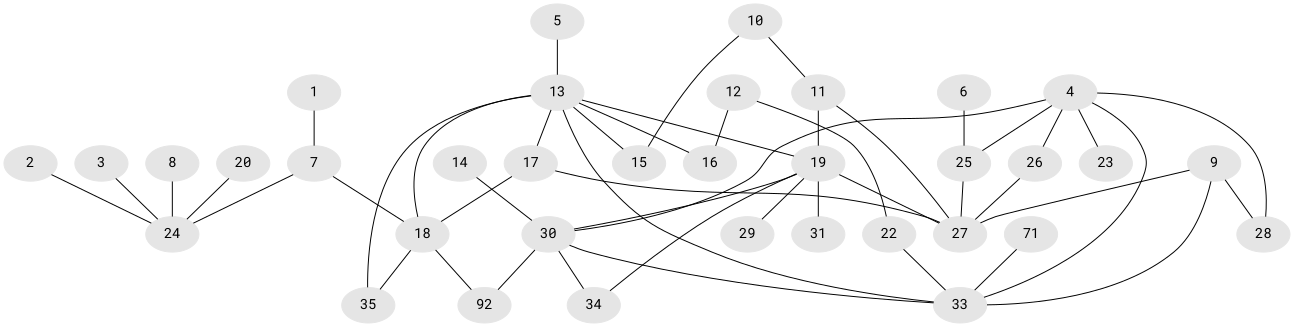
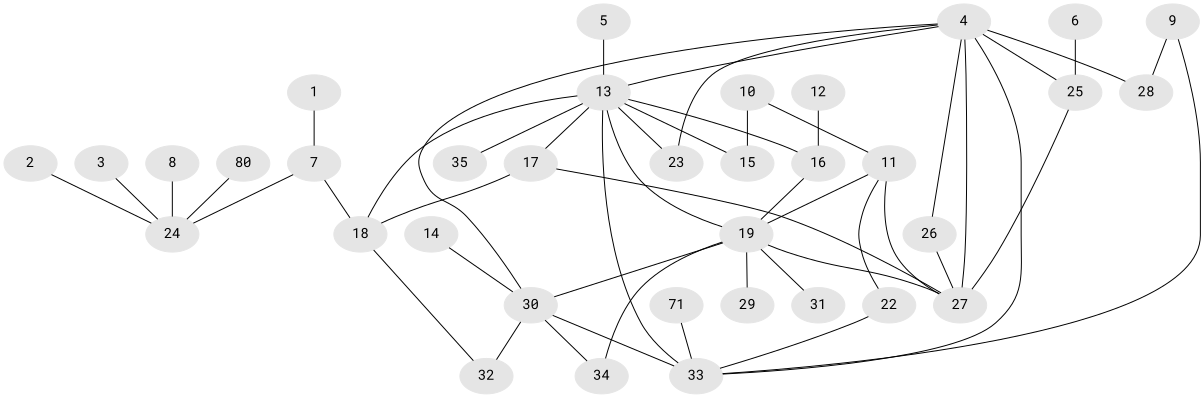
edge "4" -- "13": added
edge "13" -- "23": added
edge "12" -- "22": now "11" -- "22"
node "20": label "20" -> "80"
edge "9" -- "27": now "4" -- "27"
edge "16" -- "19": added
edge "18" -- "35": removed
node "92": label "92" -> "32"
